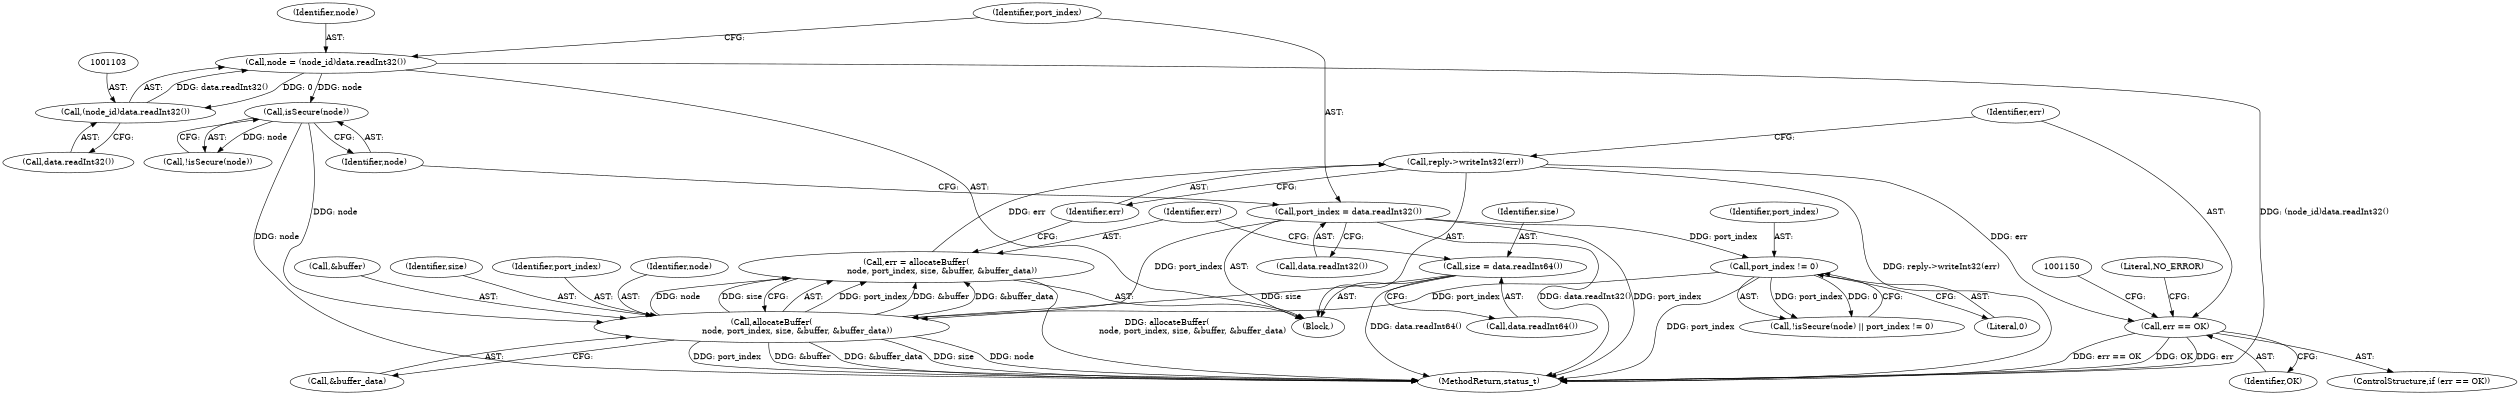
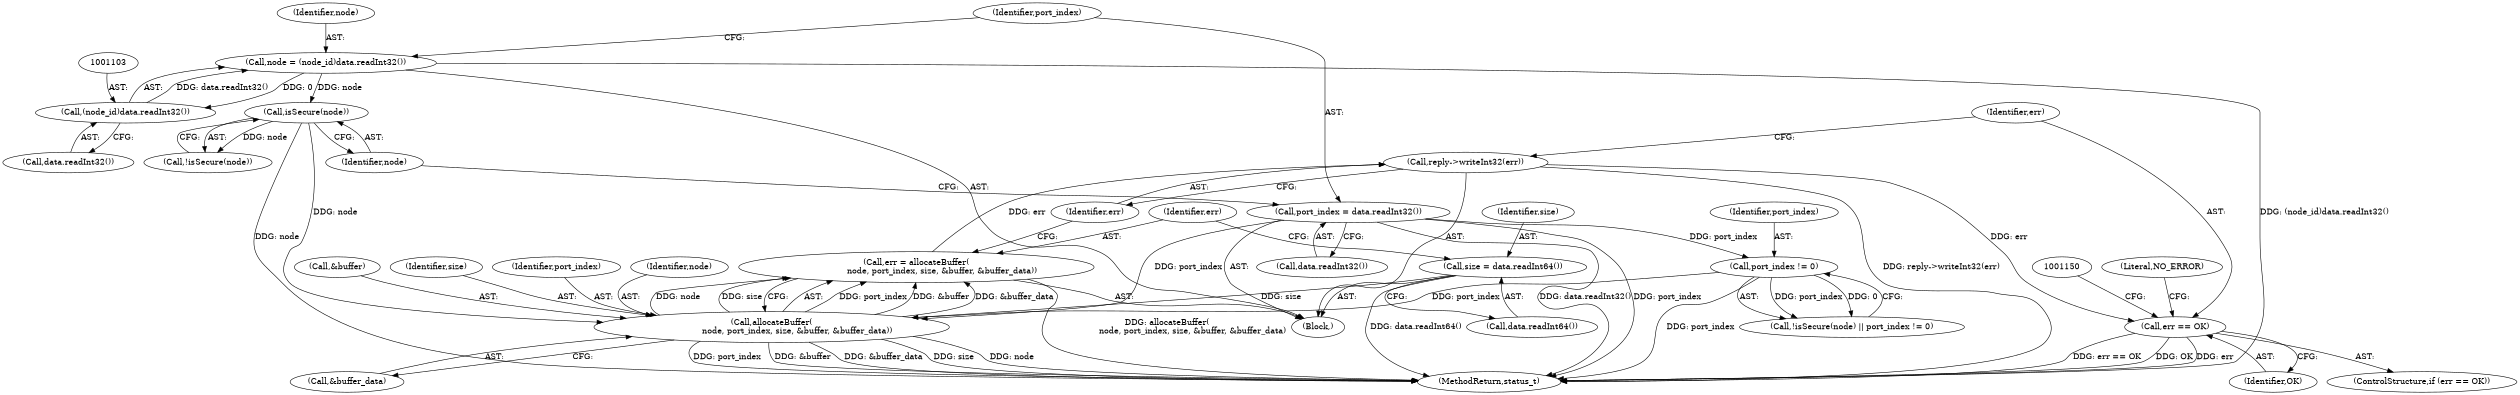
node "(Literal,0)": removed
